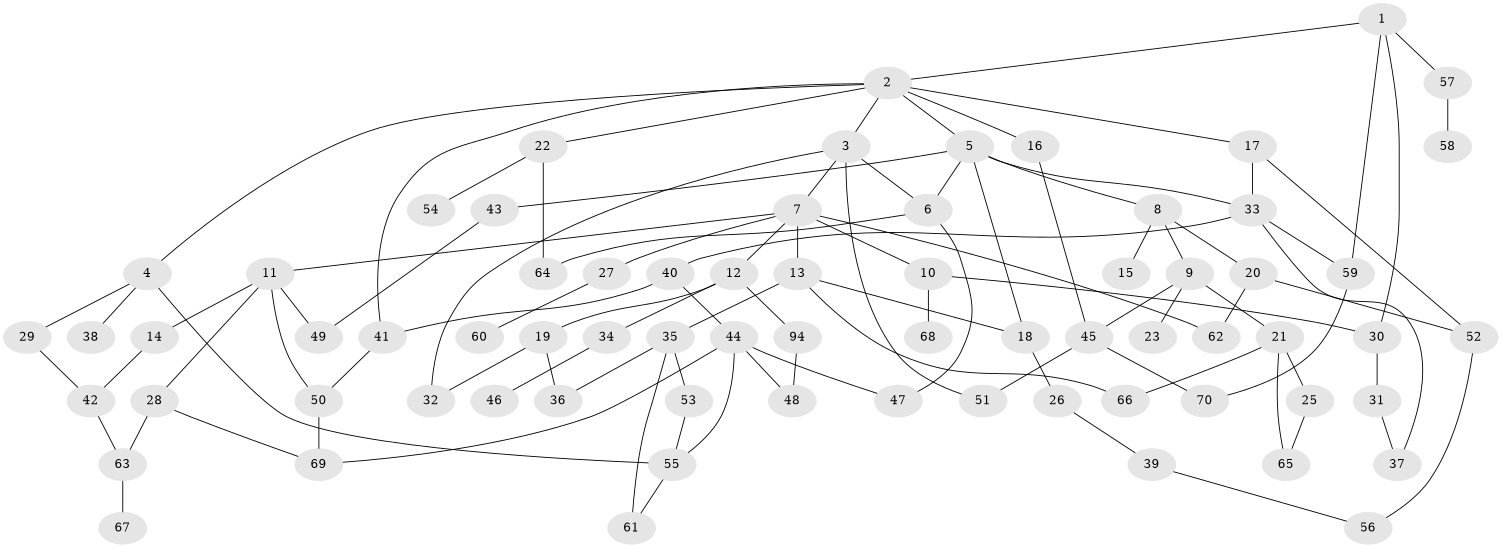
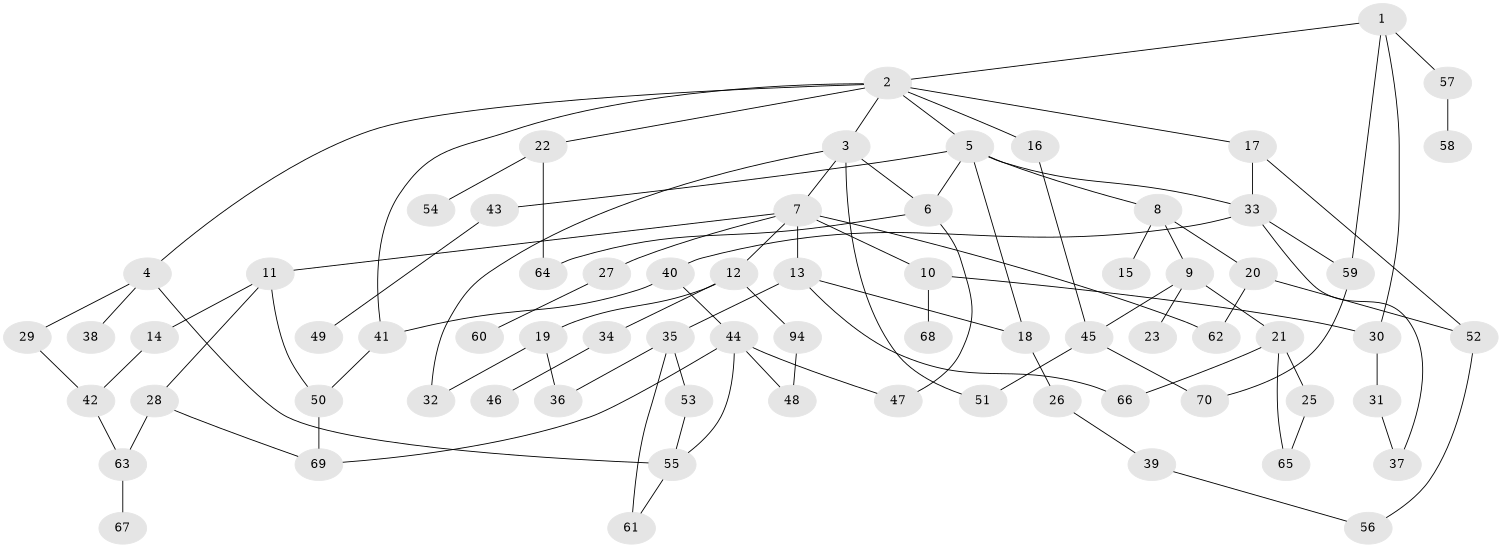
edge "11" -- "49": removed
